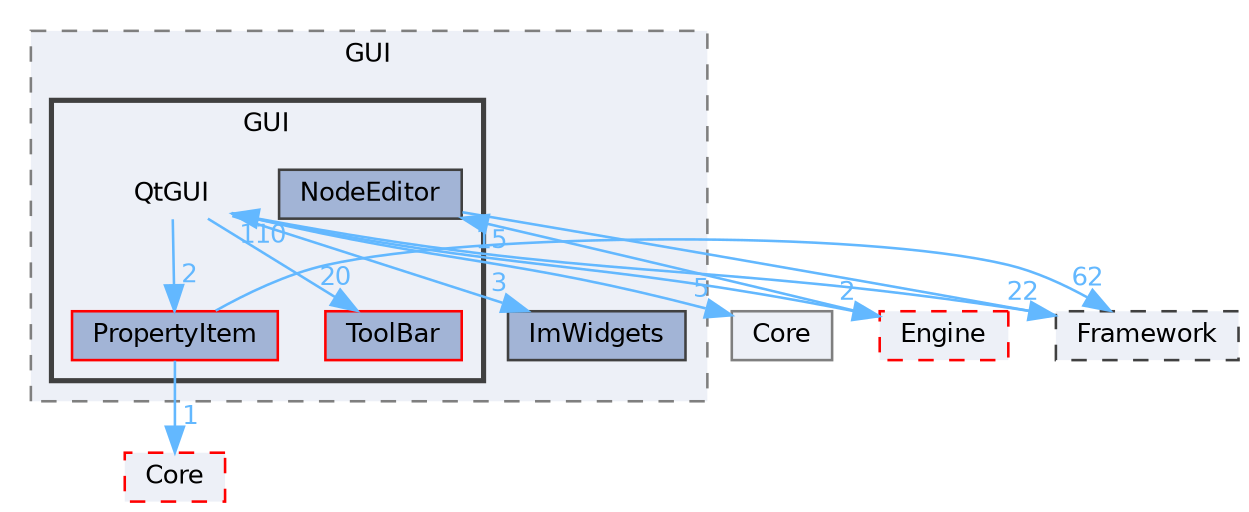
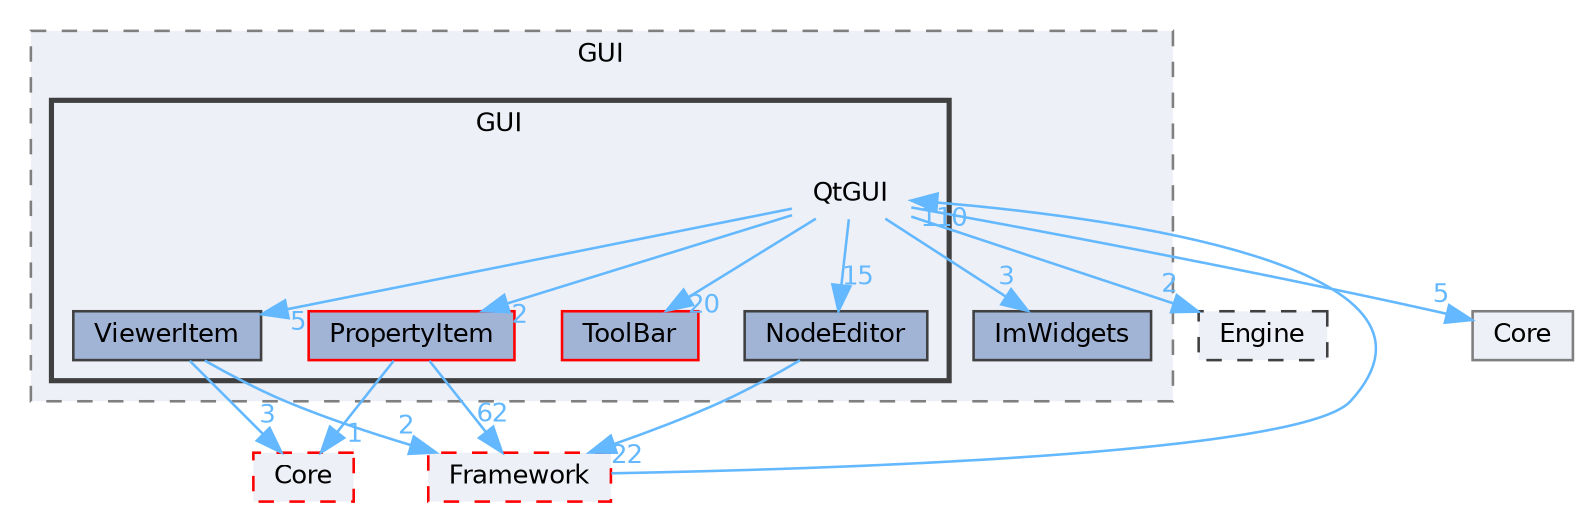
edge "Engine" -> "NodeEditor": now "QtGUI" -> "NodeEditor"
node "ViewerItem": added
node "Engine": color red -> grey25
node "Framework": color grey25 -> red
